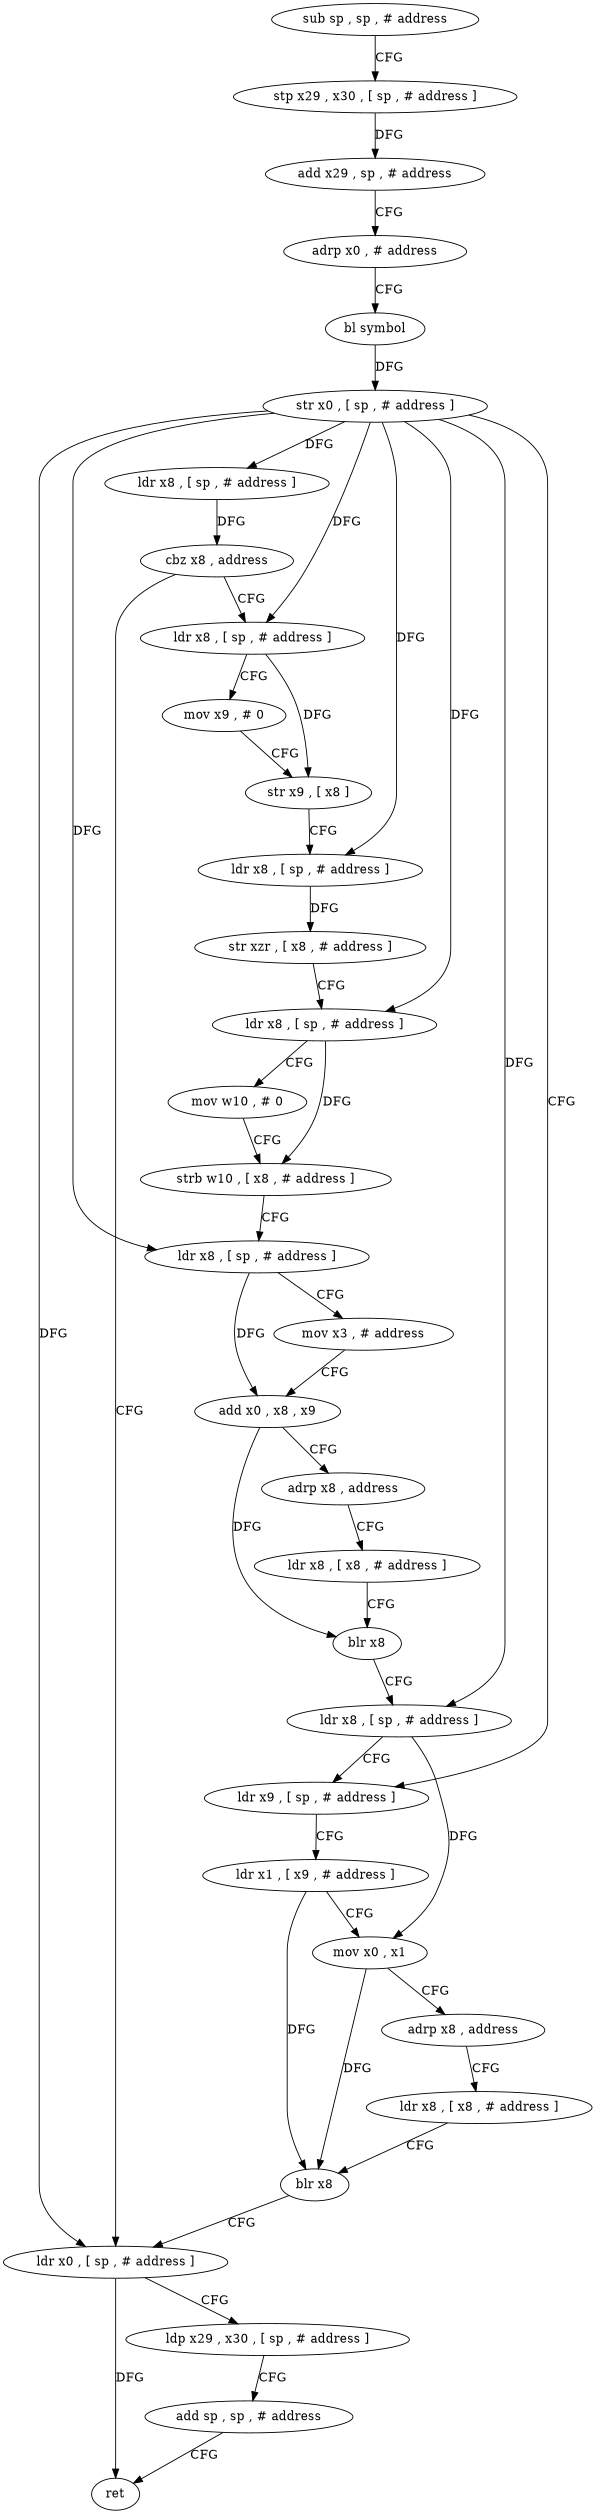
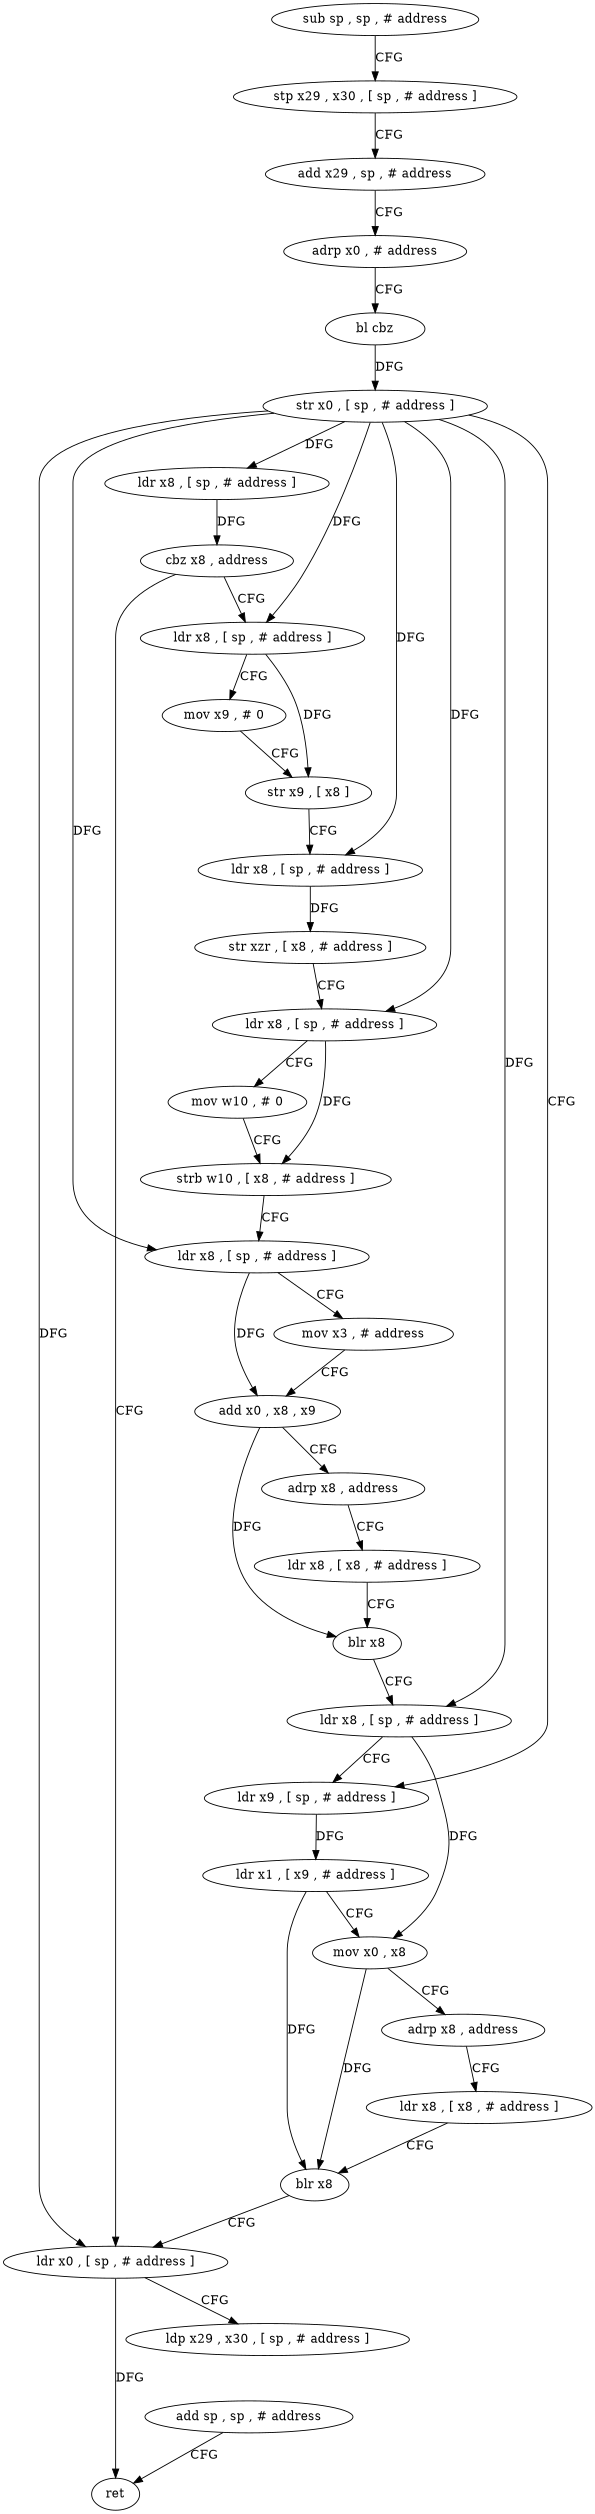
edge "stp x29 , x30 , [ sp , # address ]" -> "add x29 , sp , # address": label "DFG" -> "CFG"
node "bl symbol": label "bl symbol" -> "bl cbz"
edge "ldr x9 , [ sp , # address ]" -> "ldr x1 , [ x9 , # address ]": label "CFG" -> "DFG"
node "mov x0 , x1": label "mov x0 , x1" -> "mov x0 , x8"
edge "ldp x29 , x30 , [ sp , # address ]" -> "add sp , sp , # address": removed, label "CFG"
